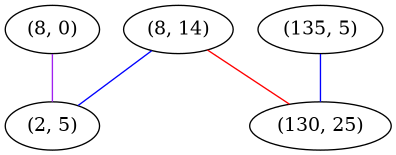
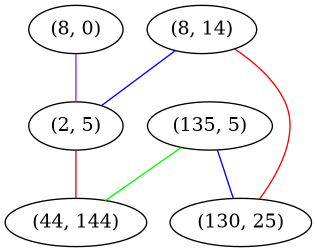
node "(44, 144)": added
